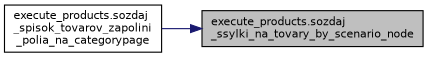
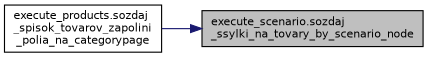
node "execute_products.sozdaj _ssylki_na_tovary_by_scenario_node": label "execute_products.sozdaj _ssylki_na_tovary_by_scenario_node" -> "execute_scenario.sozdaj _ssylki_na_tovary_by_scenario_node"
